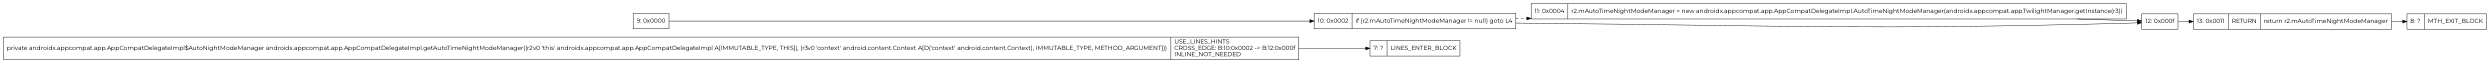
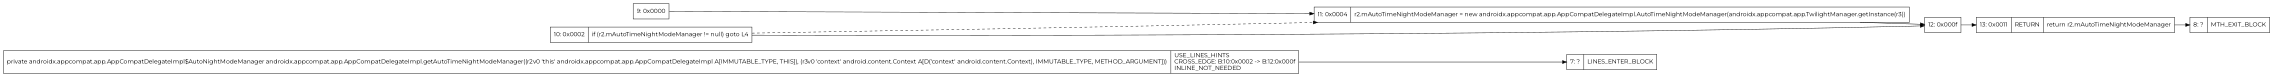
edge "9: 0x0000" -> "10: 0x0002": now "9: 0x0000" -> "11: 0x0004"
